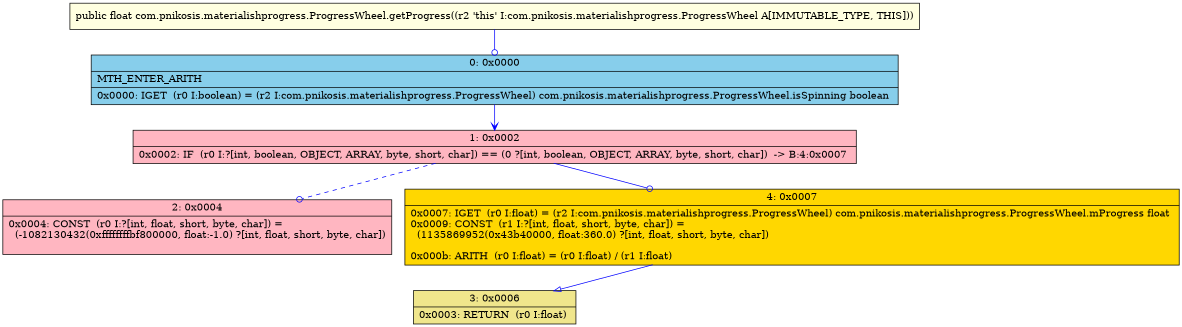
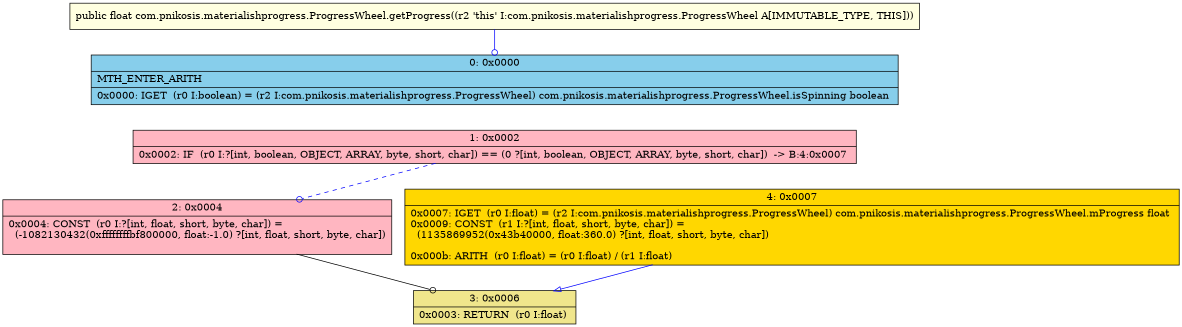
edge "0: 0x0000" -> "1: 0x0002": removed
edge "1: 0x0002" -> "4: 0x0007": removed
edge "2: 0x0004" -> "3: 0x0006": added
